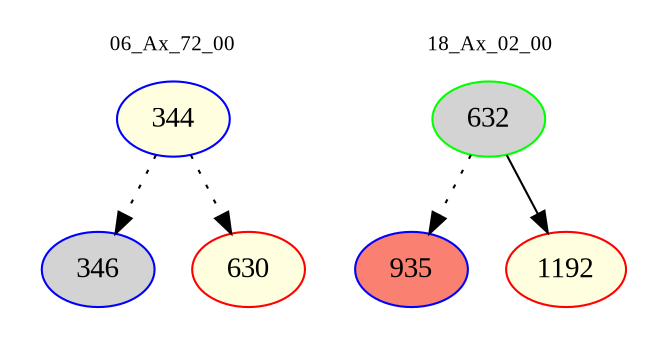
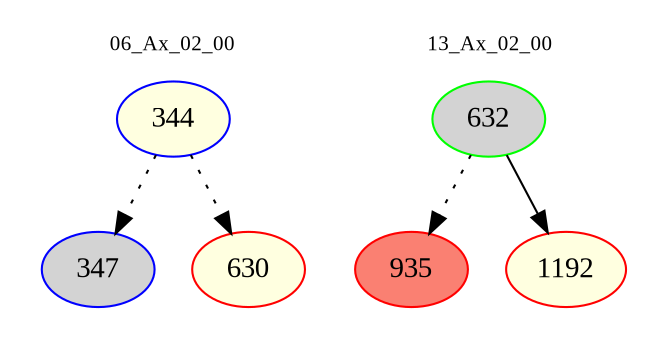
cluster "06_Ax_72_00": label "06_Ax_72_00" -> "06_Ax_02_00"
cluster "18_Ax_02_00": label "18_Ax_02_00" -> "13_Ax_02_00"
node "346": label "346" -> "347"
node "935": color blue -> red
